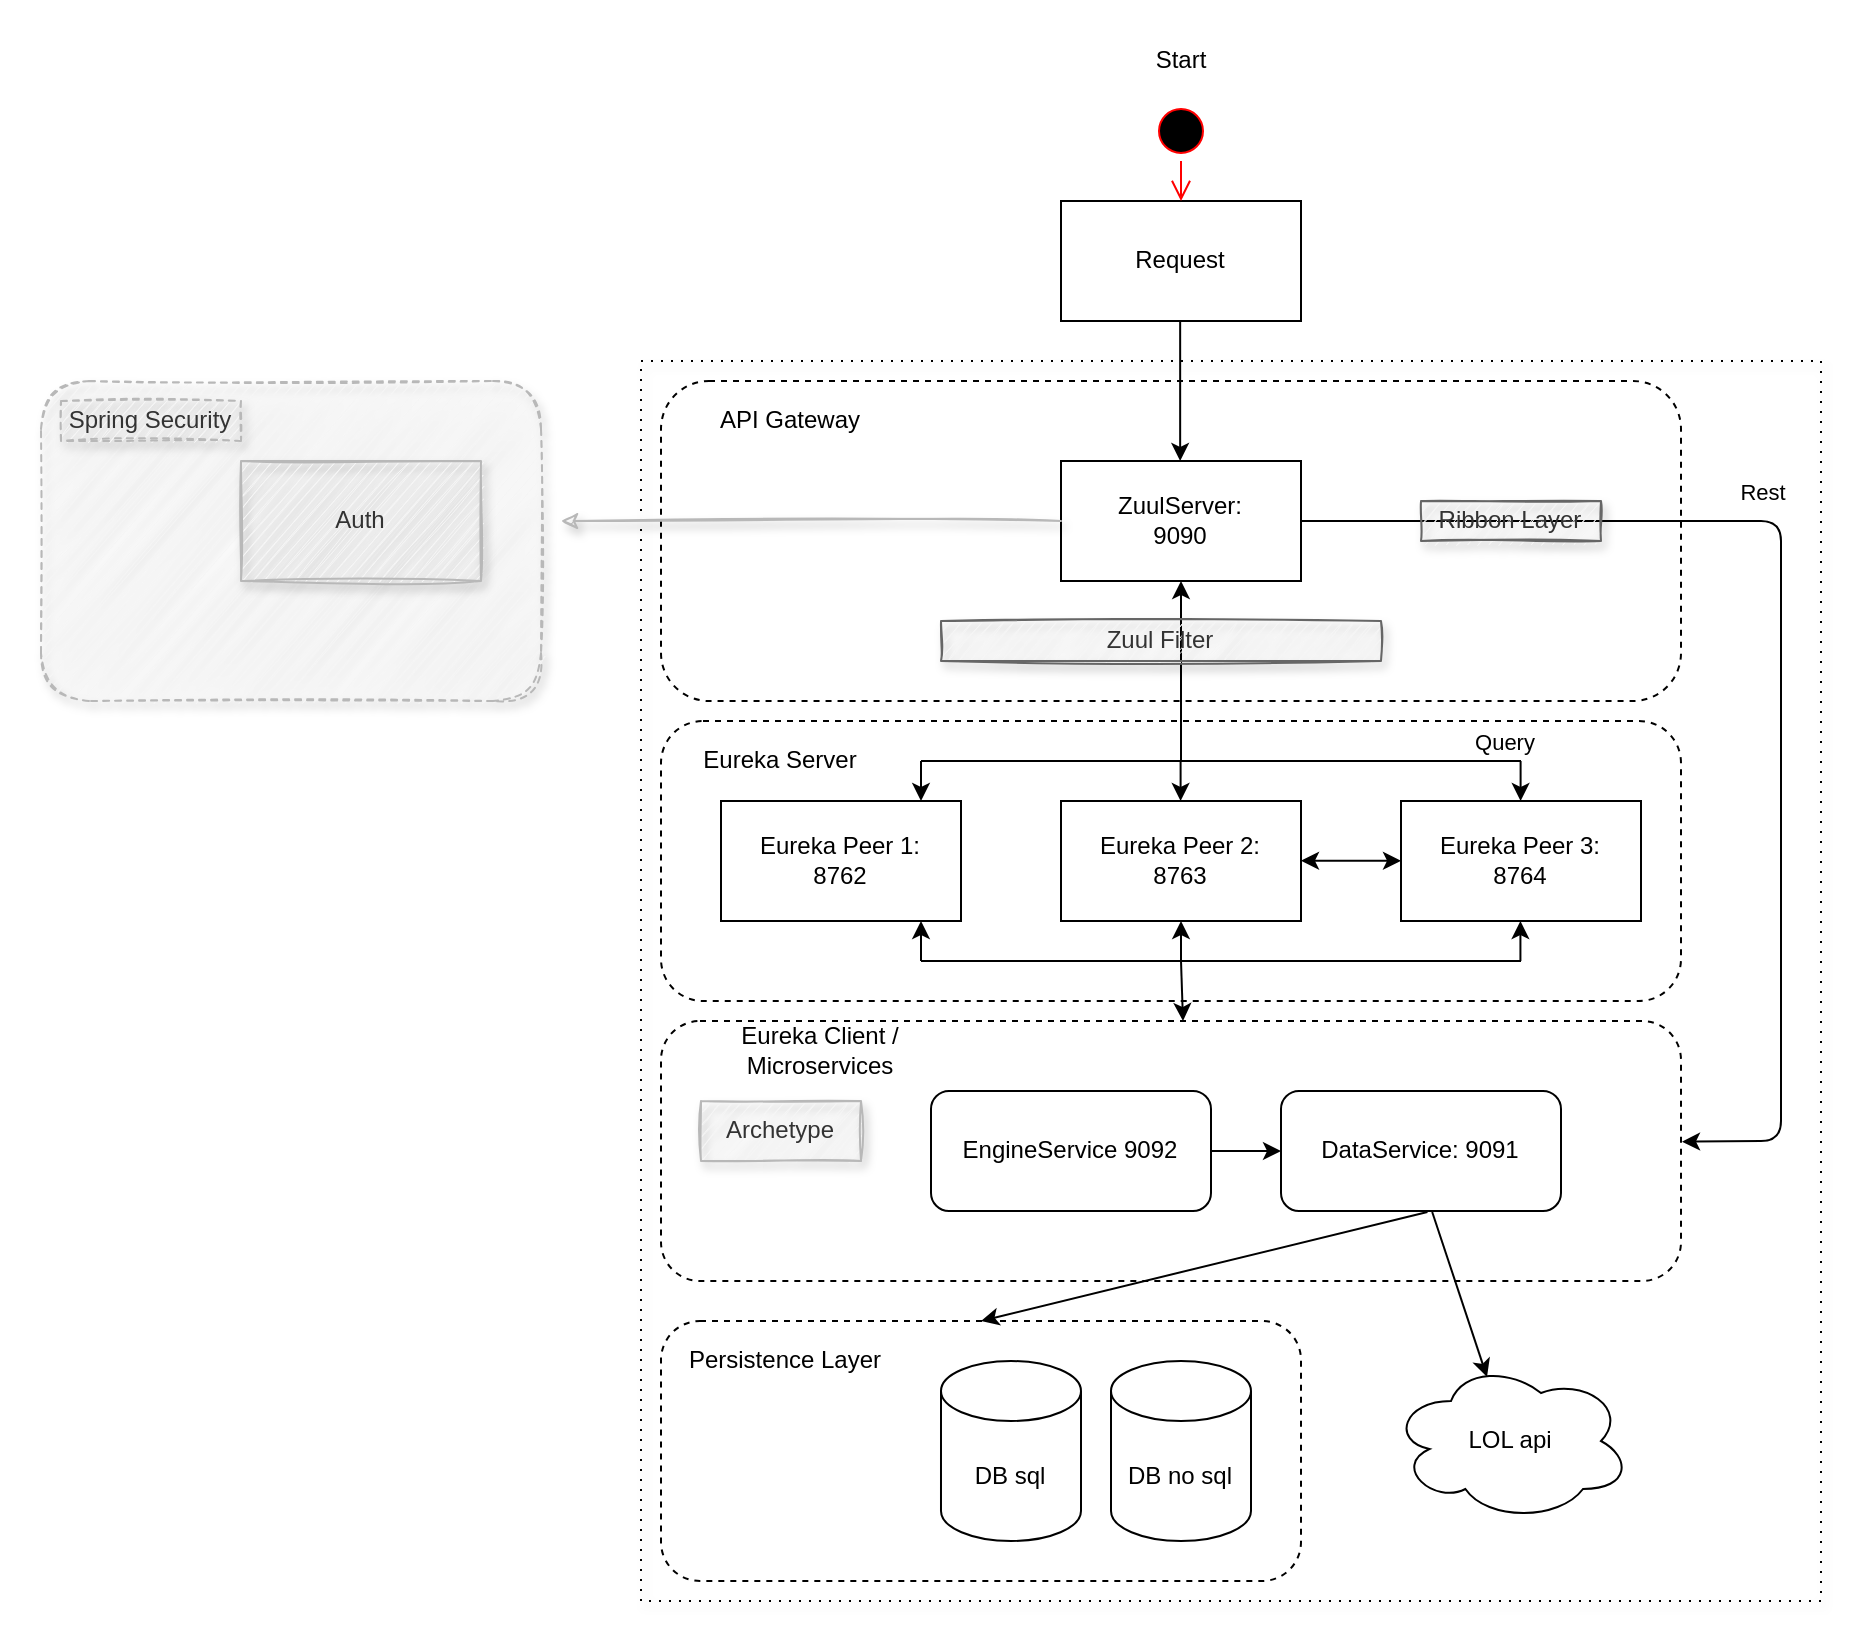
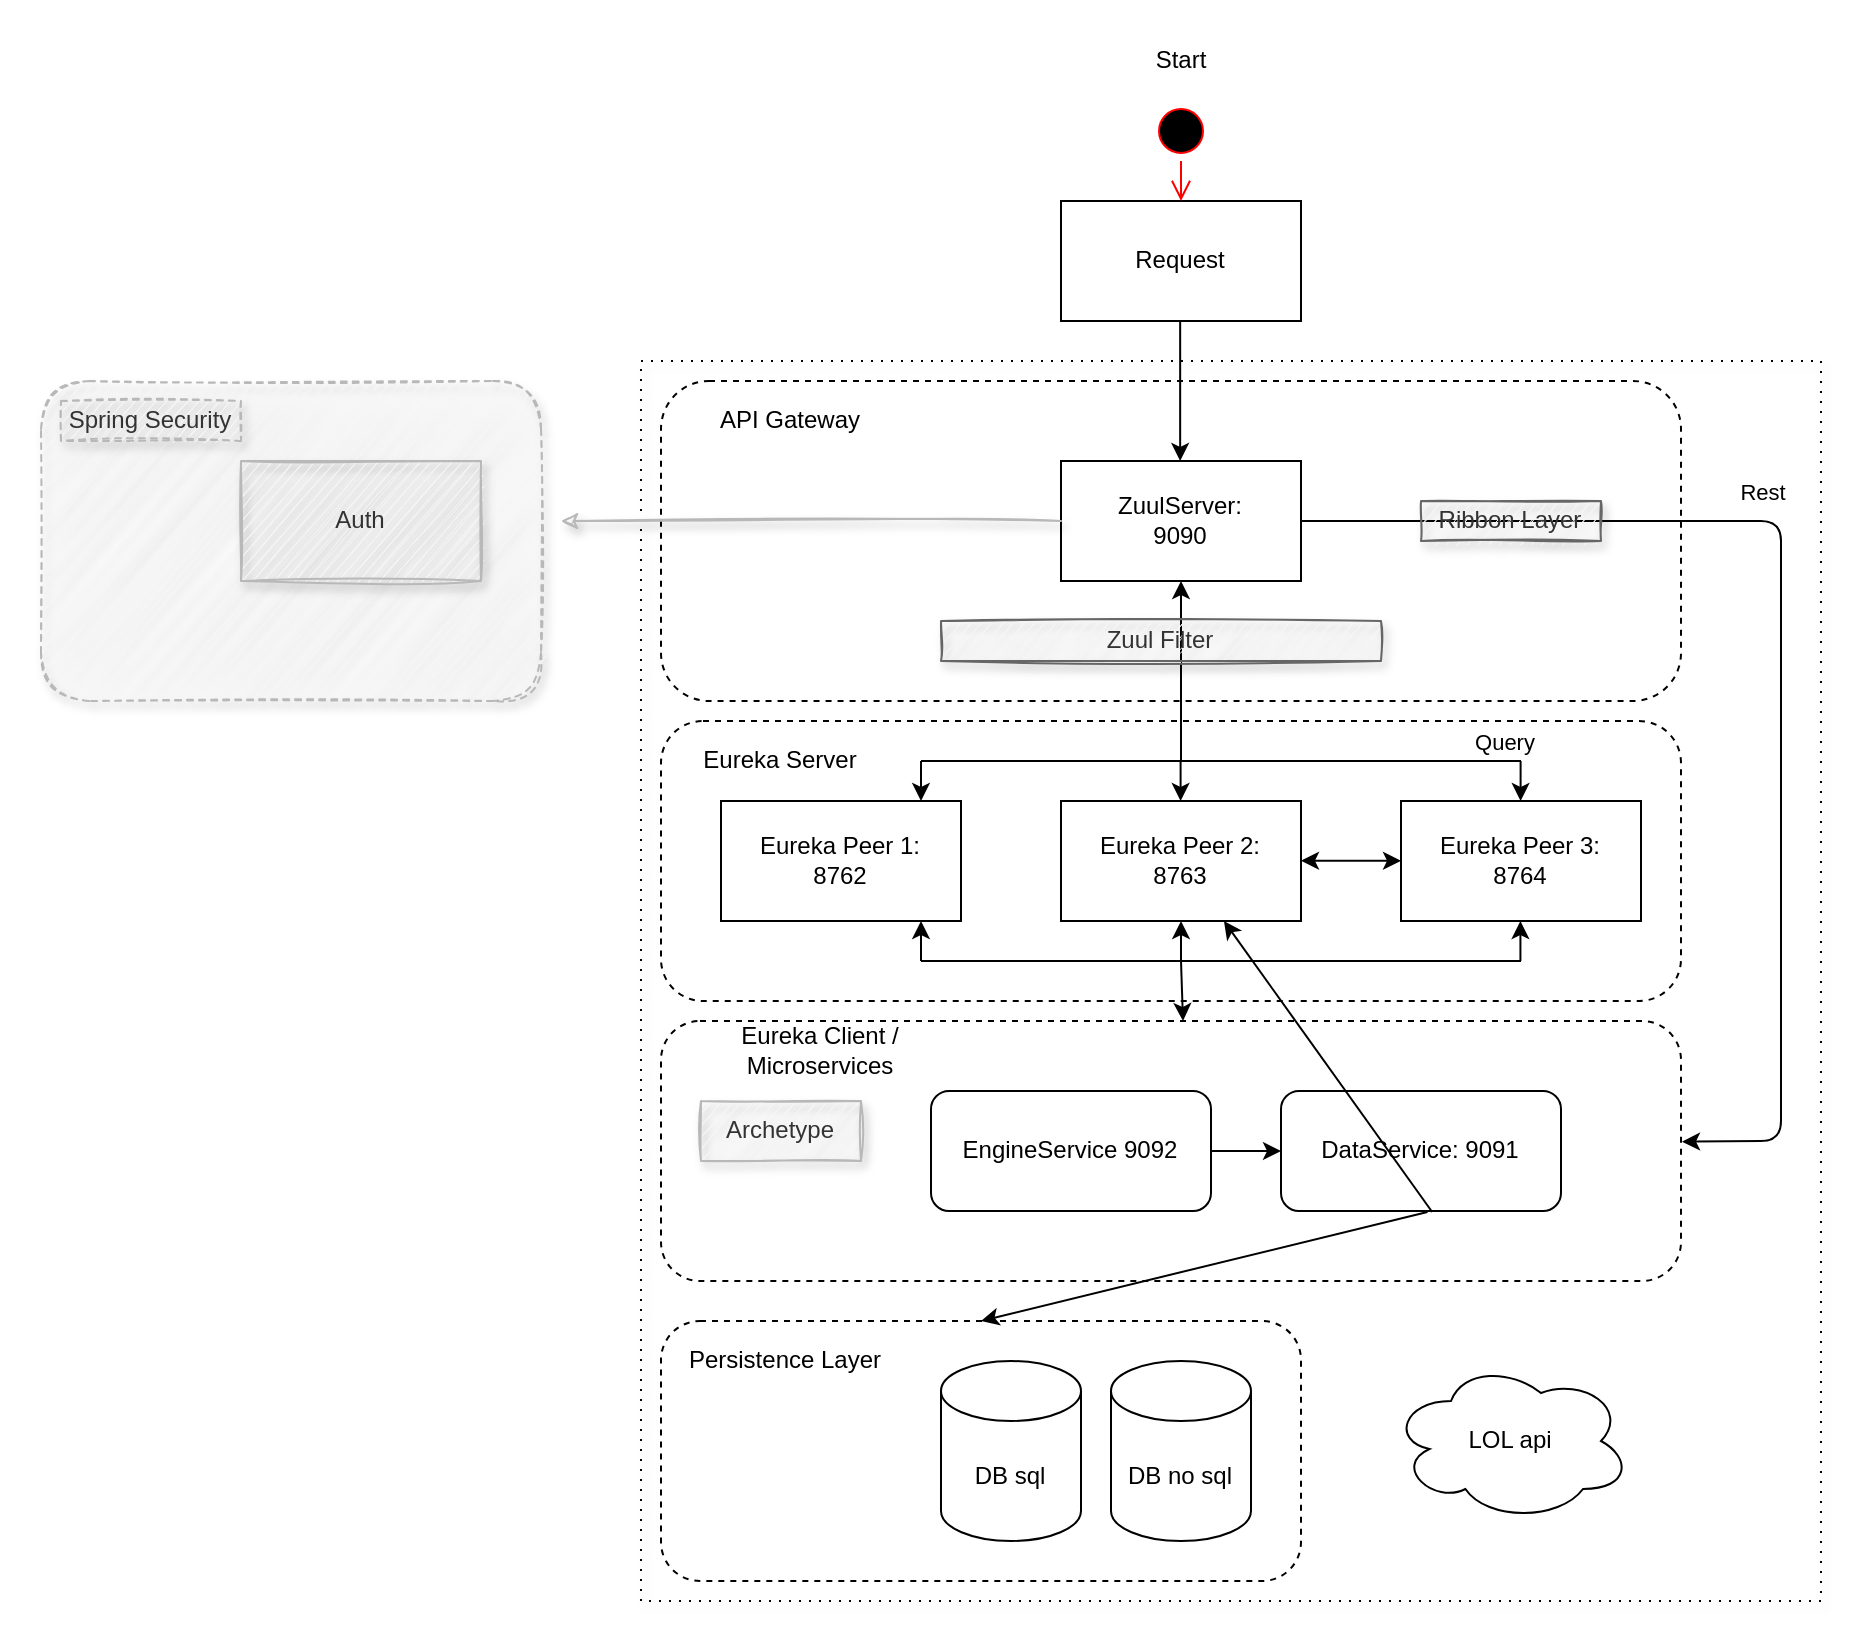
edge "DataService: 9091" -> "LOL api": now "DataService: 9091" -> "Eureka Peer 2: 8763"
